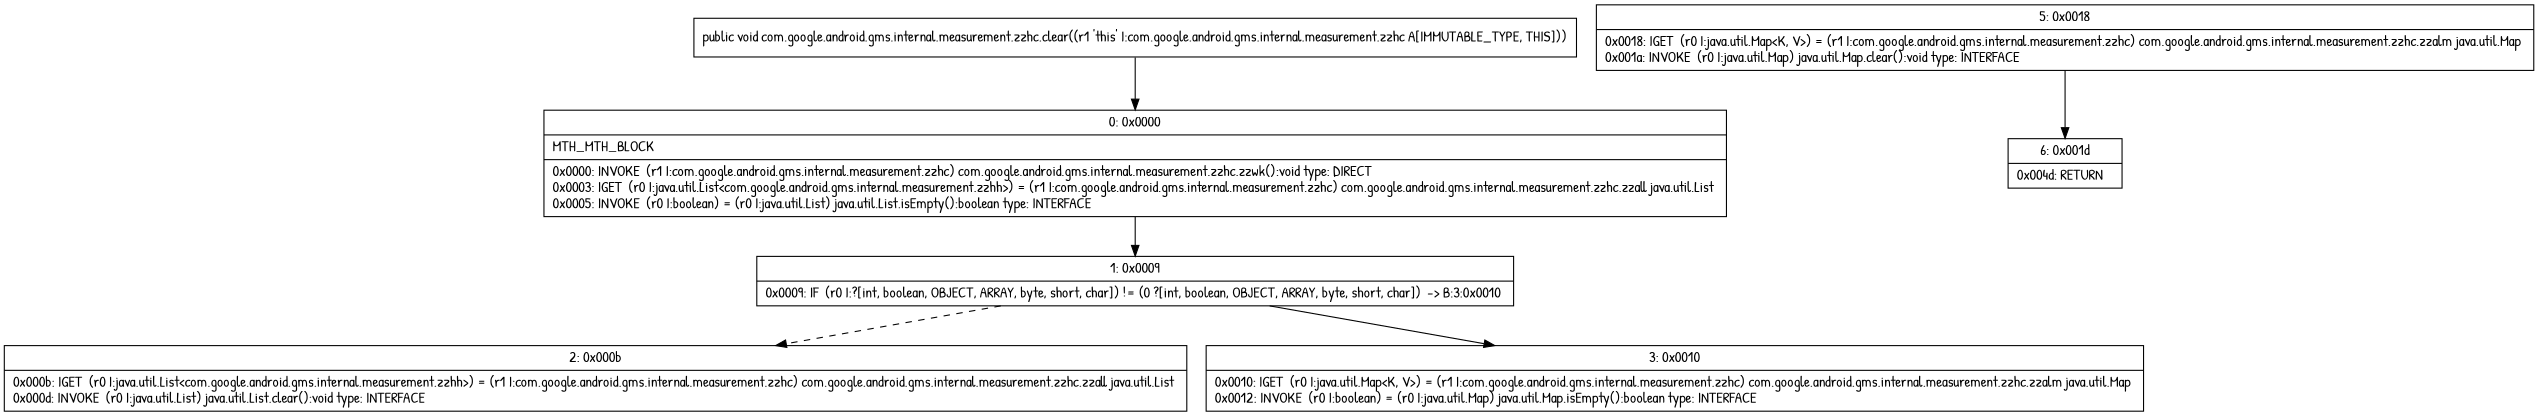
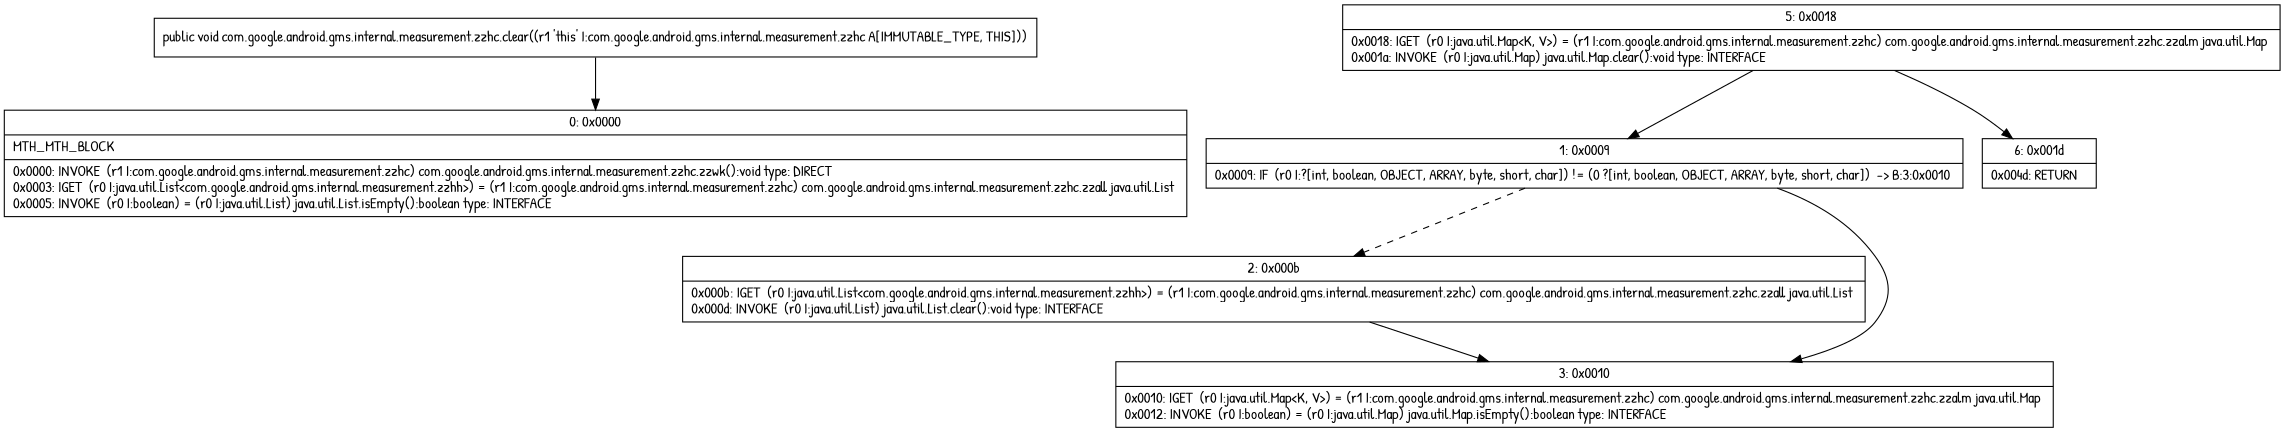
edge "0: 0x0000" -> "1: 0x0009": now "5: 0x0018" -> "1: 0x0009"
edge "2: 0x000b" -> "3: 0x0010": added
